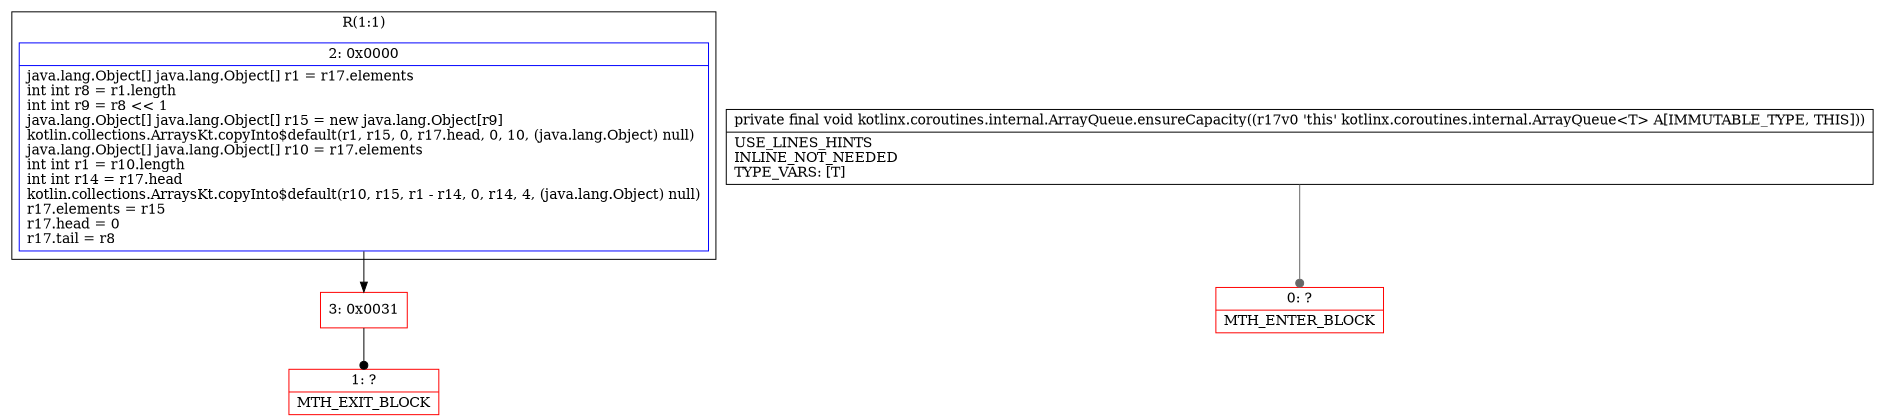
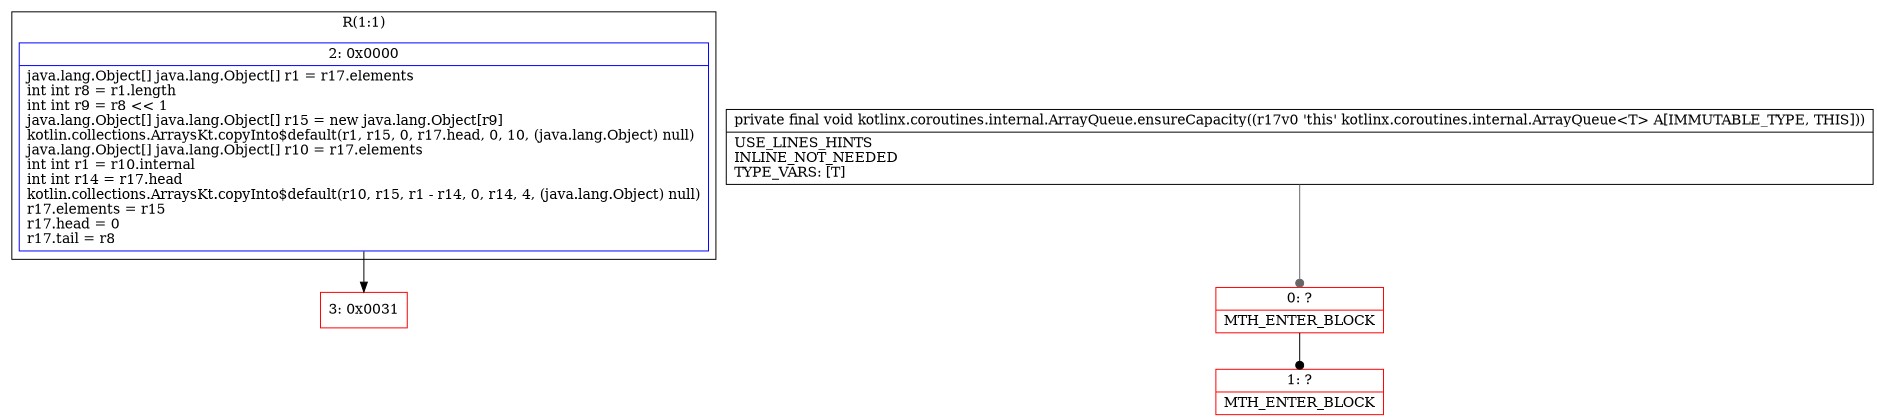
node "2: 0x0000": text "int int r1 = r10.length" -> "int int r1 = r10.internal"
edge "3: 0x0031" -> "1: ?": now "0: ?" -> "1: ?"
node "1: ?": text "MTH_EXIT_BLOCK" -> "MTH_ENTER_BLOCK"
